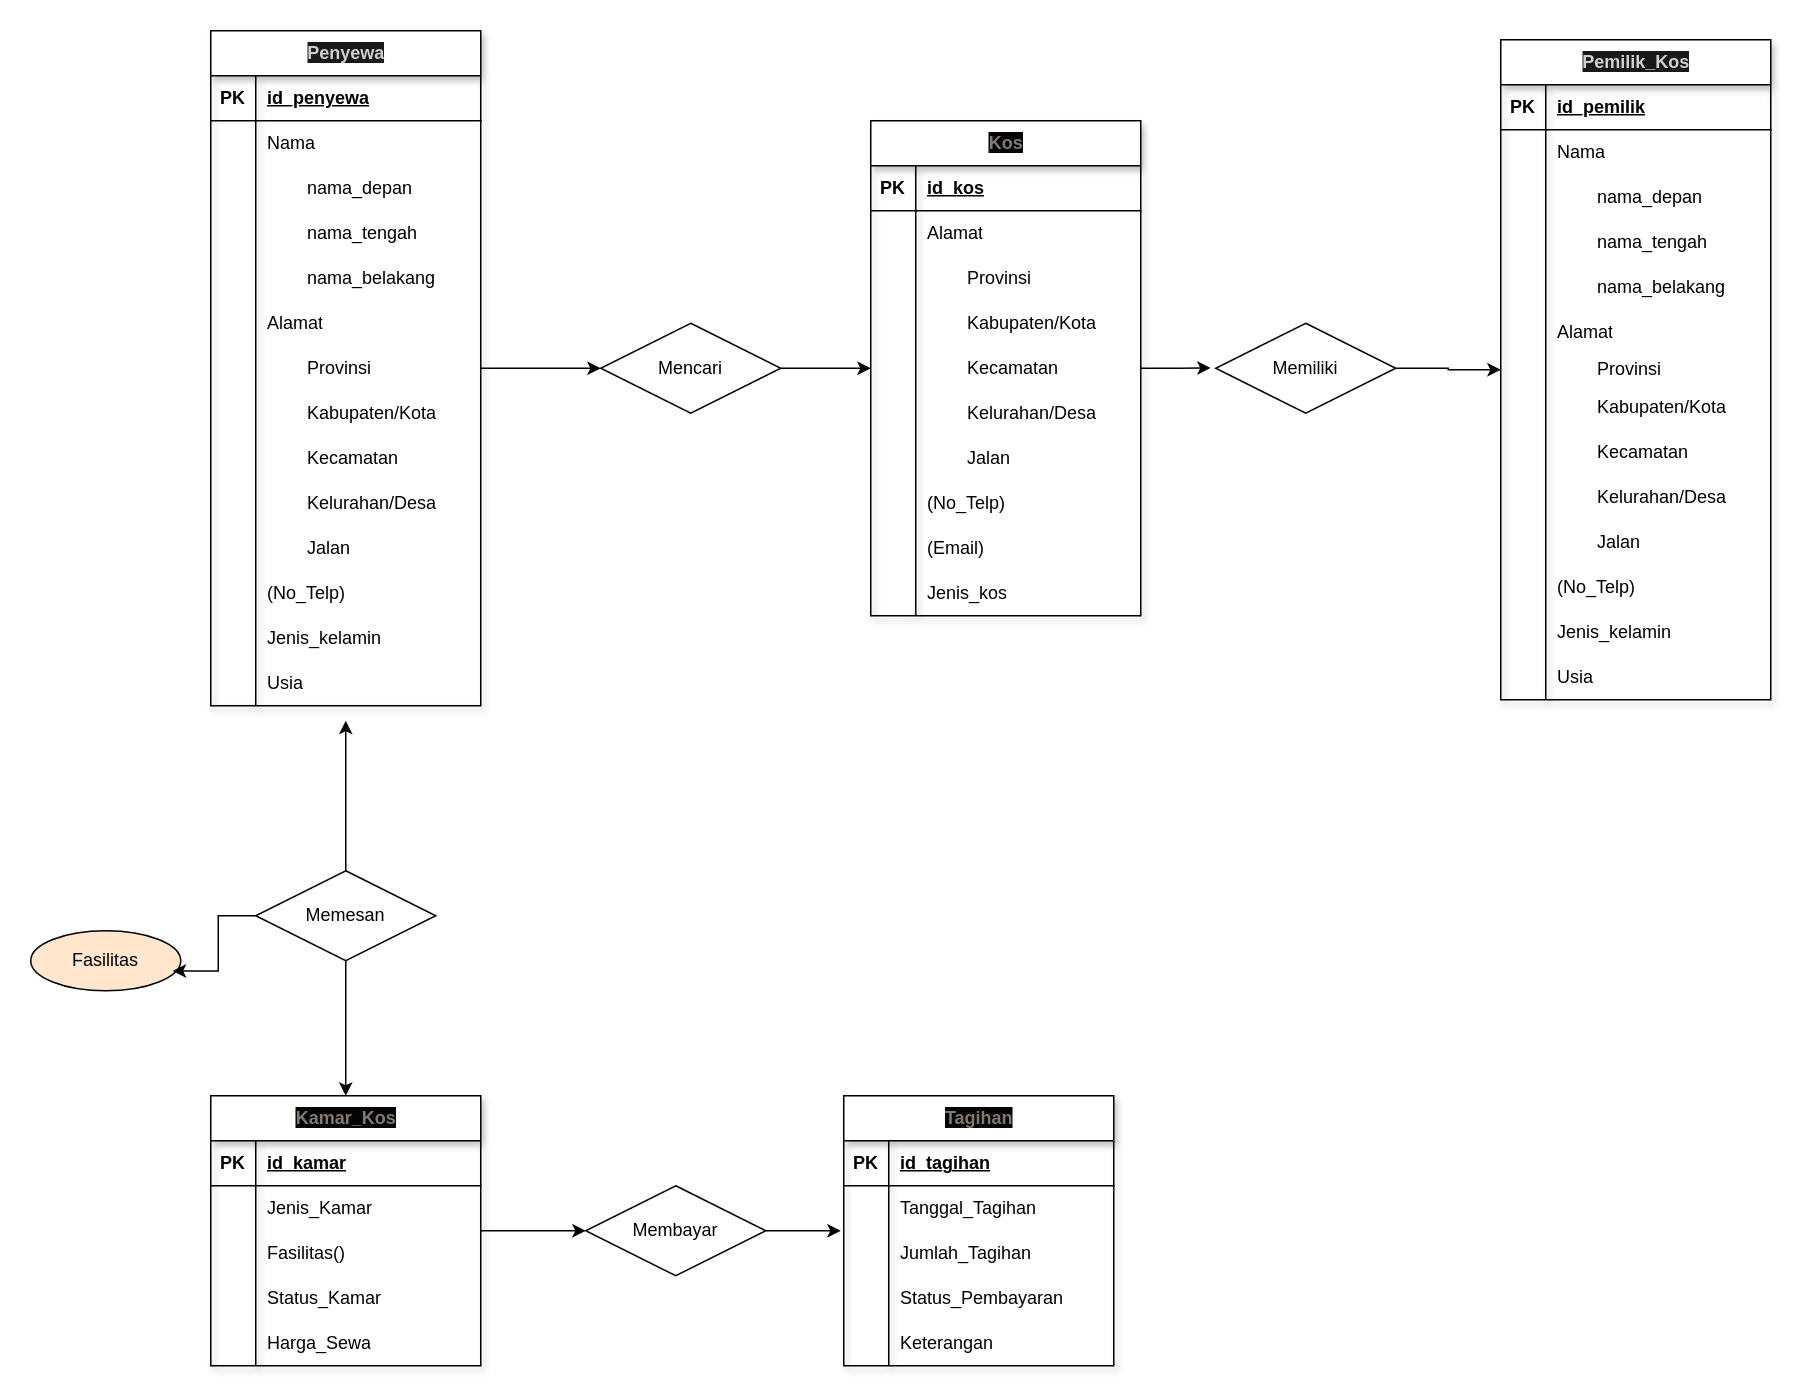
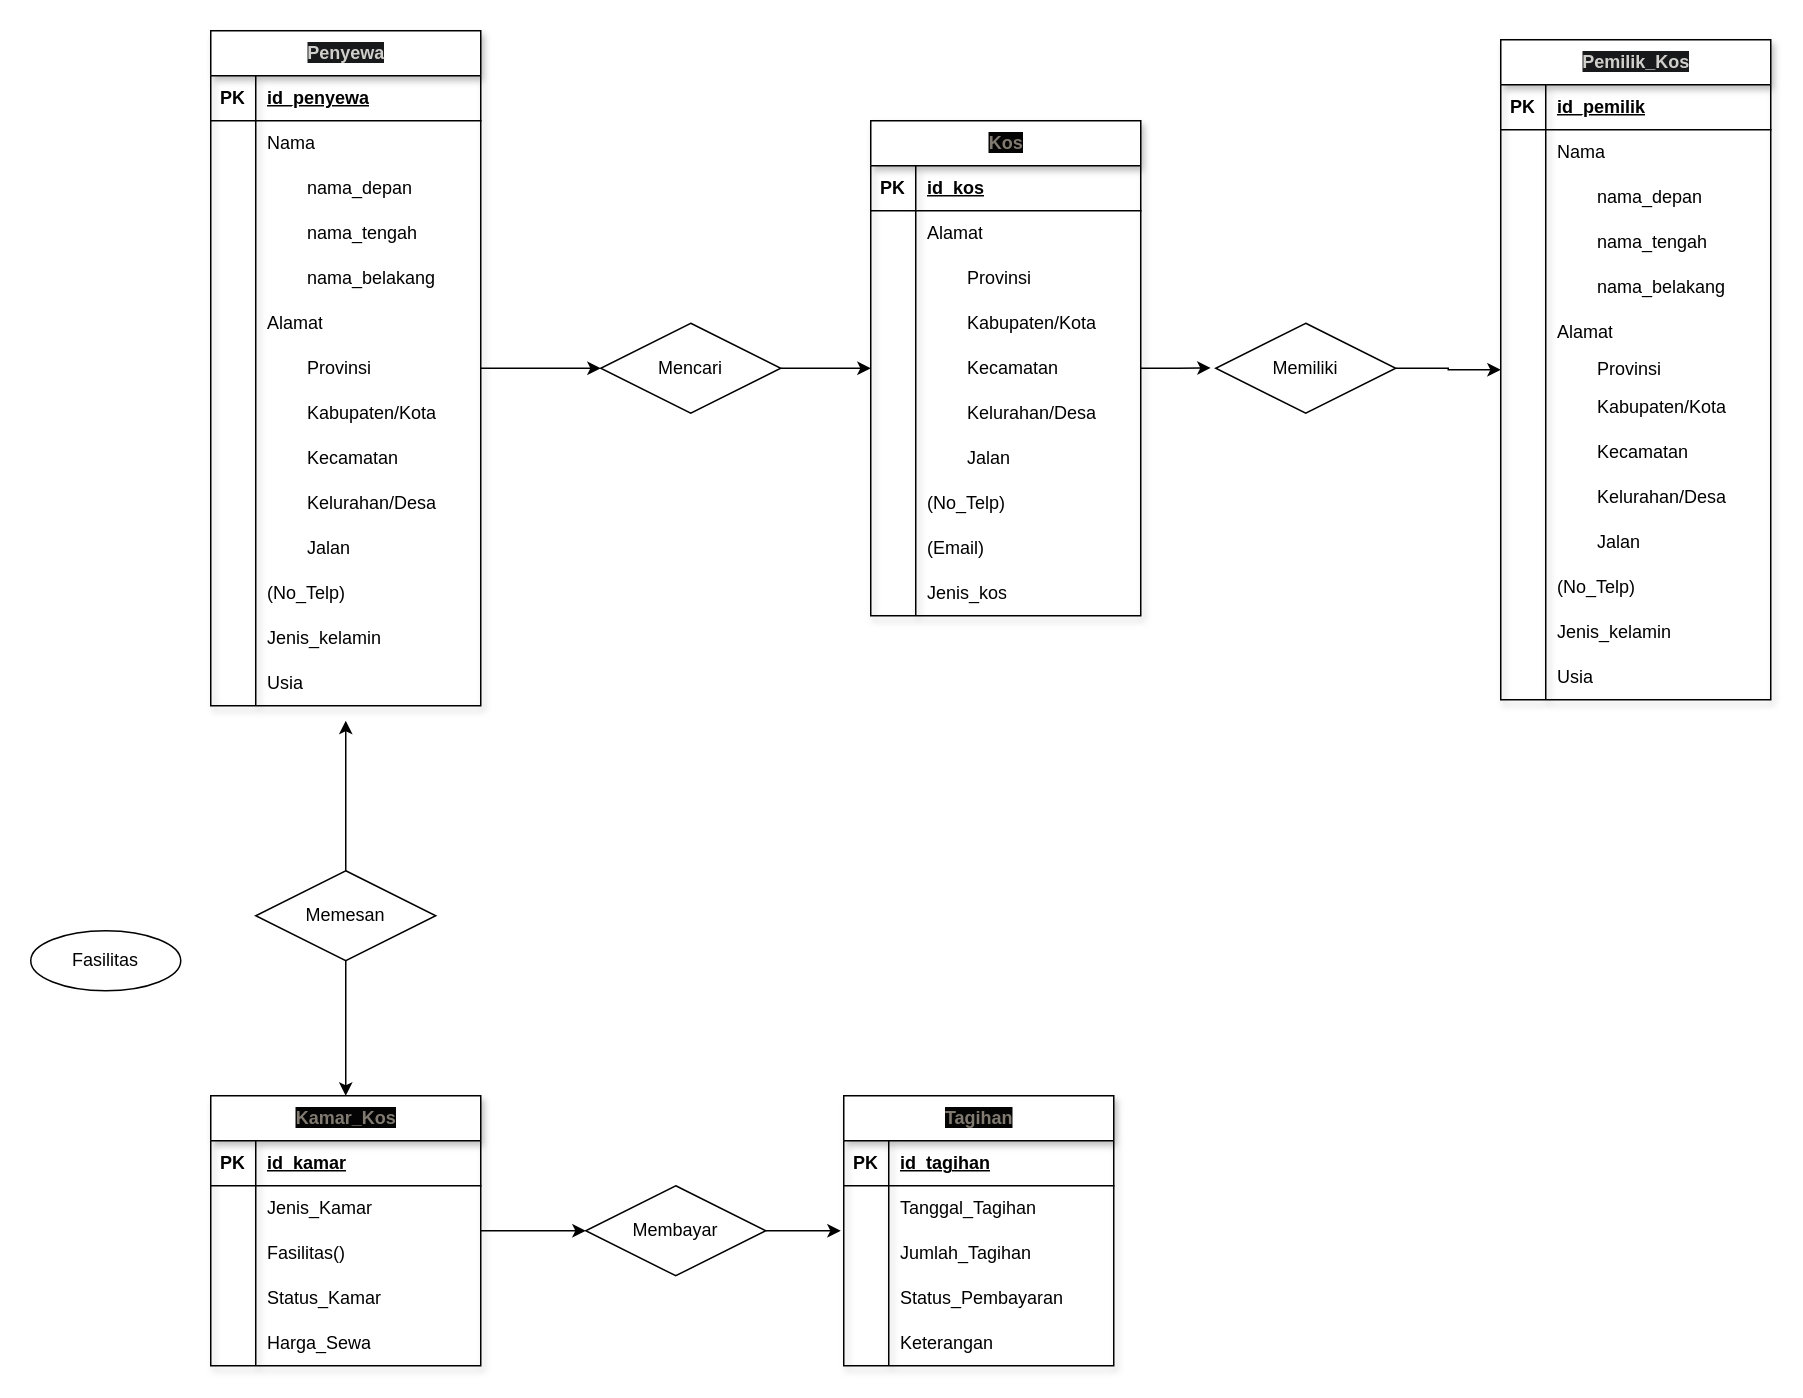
edge "Memesan" -> "Fasilitas": removed
node "Fasilitas": fillcolor #ffe6cc -> #ffffff
